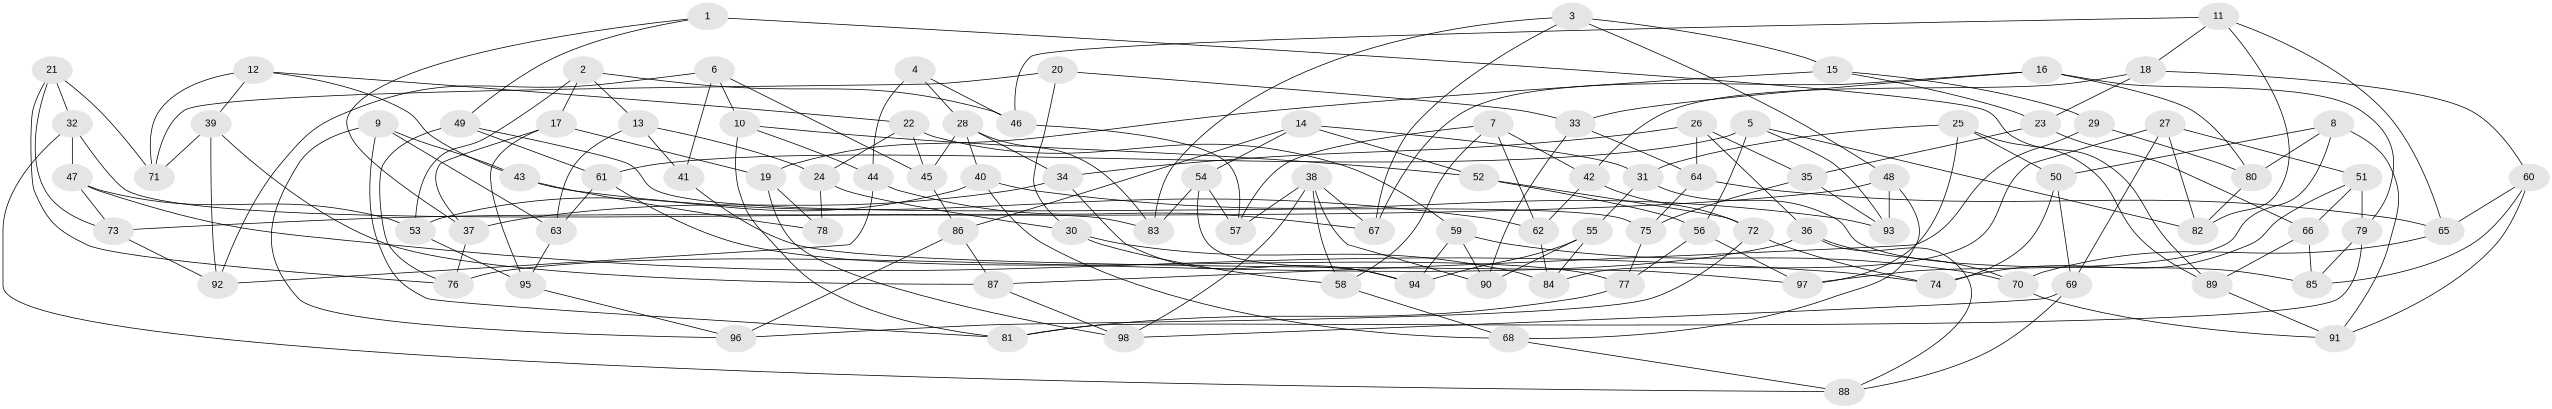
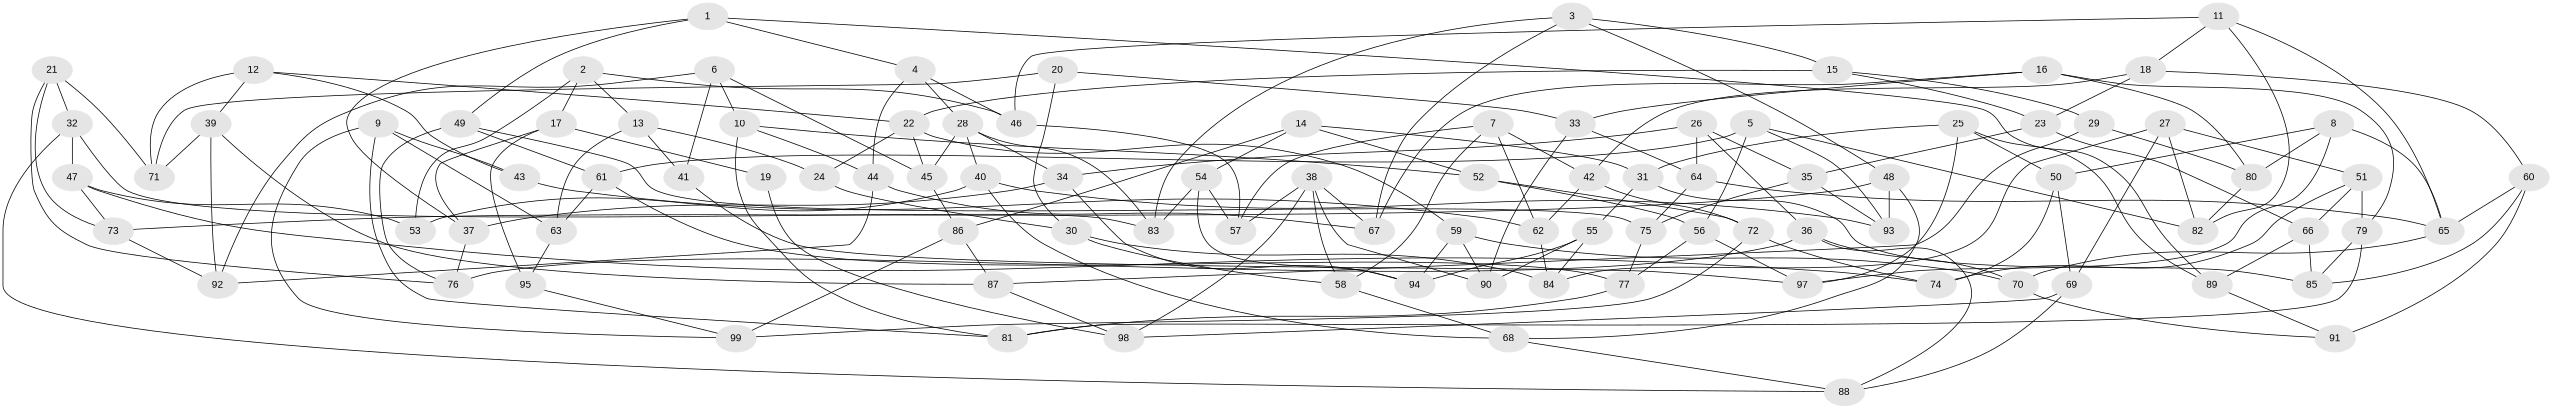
edge "1" -- "4": added
edge "15" -- "19": now "15" -- "22"
edge "8" -- "91": now "8" -- "65"
node "78": removed
edge "53" -- "95": removed
node "96": label "96" -> "99"
